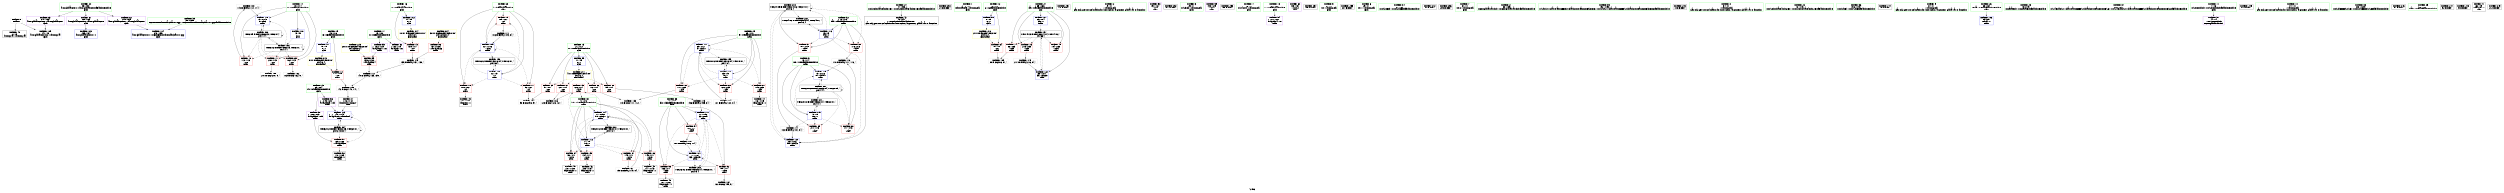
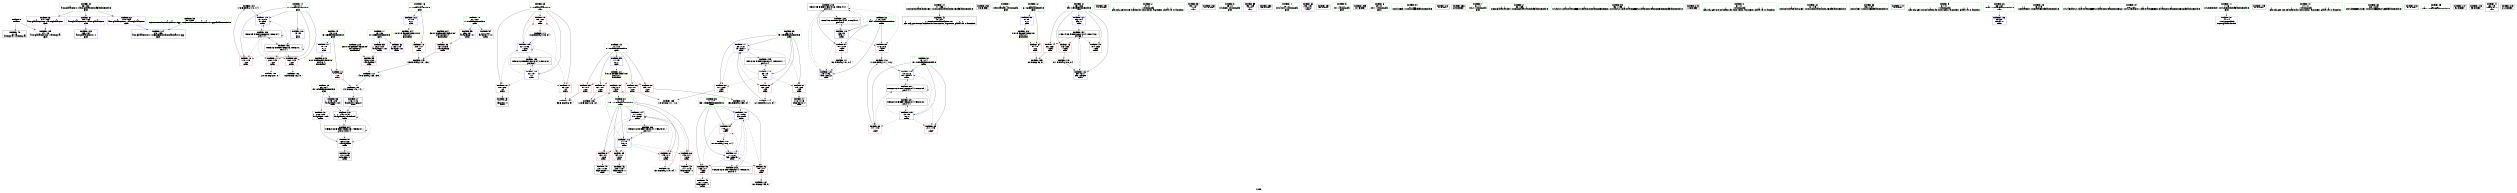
node "NodeID: 27": text "cxx" -> "main"
node "NodeID: 55": added
edge "NodeID: 115" -> "NodeID: 177": now "NodeID: 115" -> "NodeID: 207"
